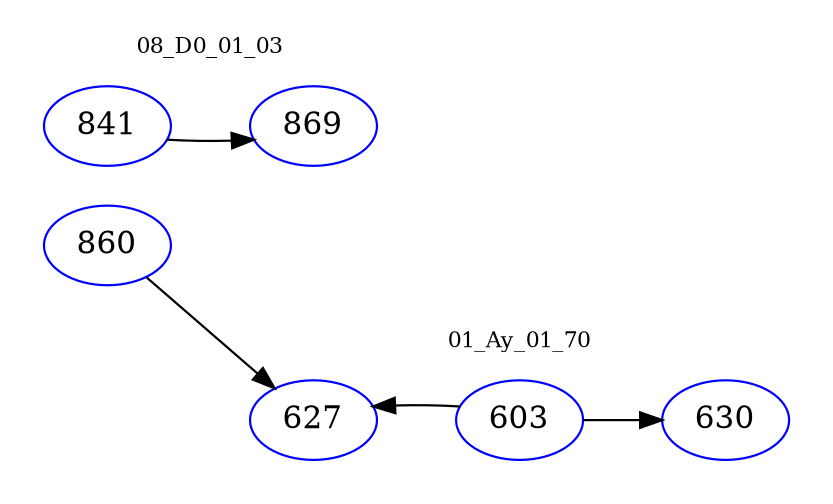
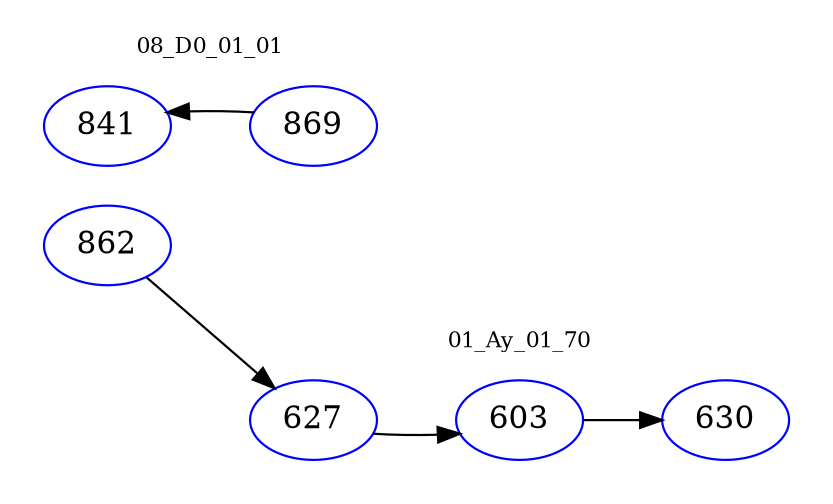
cluster "08_D0_01_03": label "08_D0_01_03" -> "08_D0_01_01"
edge "841" -> "869": reversed
node "860": label "860" -> "862"
edge "603" -> "627": reversed
